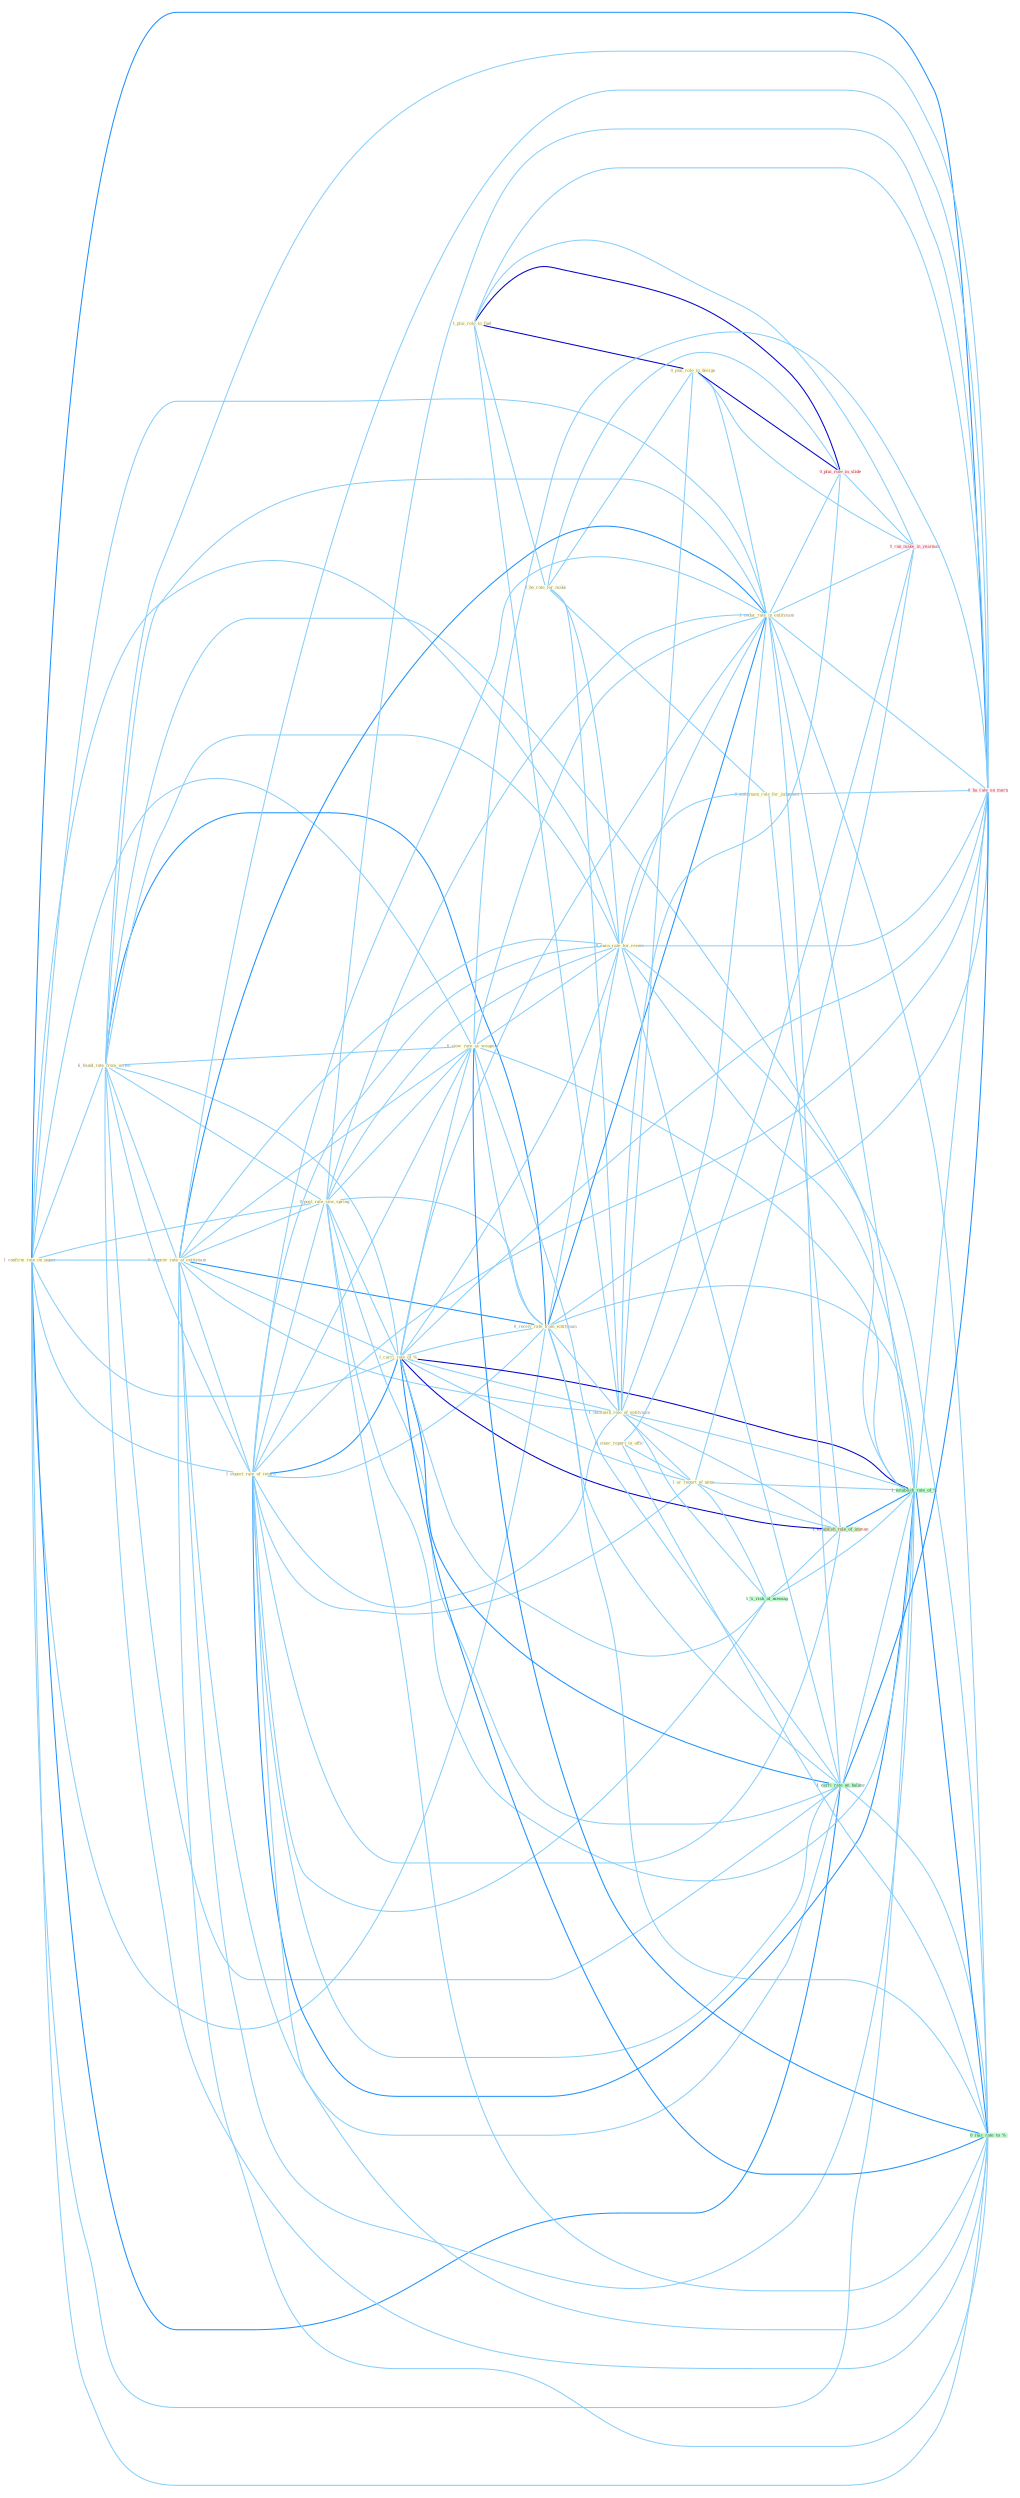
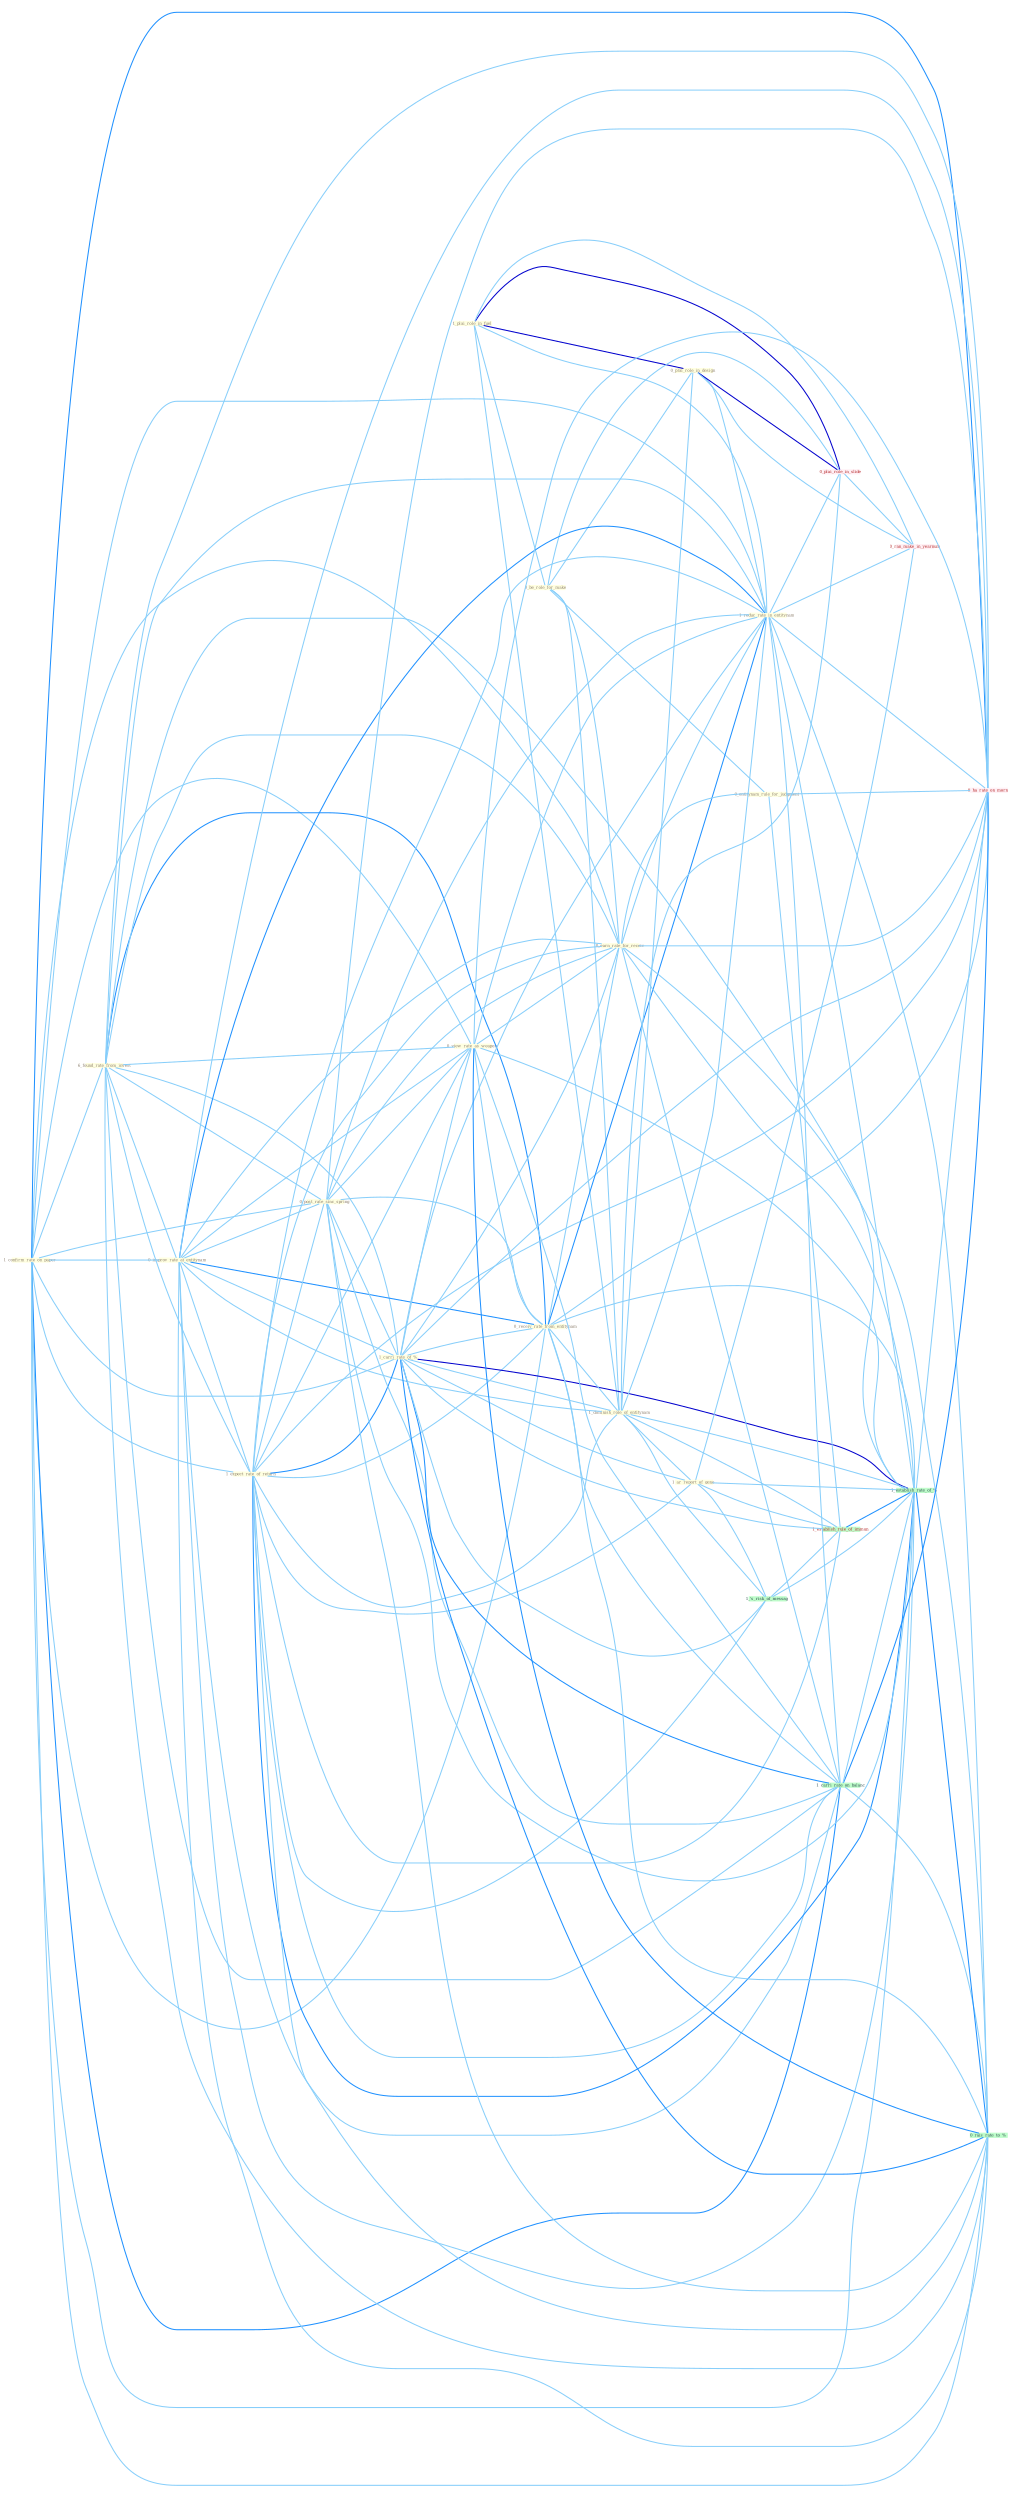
edge "1_plai_role_in_fuel" -- "0_ha_rate_on_morn": now "1_plai_role_in_fuel" -- "1_reduc_rate_in_entitynam"
node "0_steer_report_to_offic": removed
edge "1_carri_rate_of_%" -- "1_establish_rule_of_immun": color #0000cd -> #87cefa
